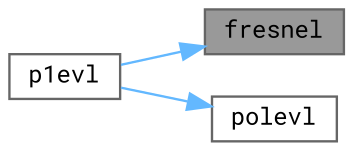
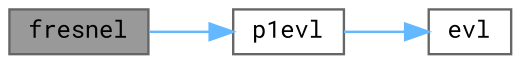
edge "p1evl" -> "fresnel": reversed
node "polevl": label "polevl" -> "evl"
